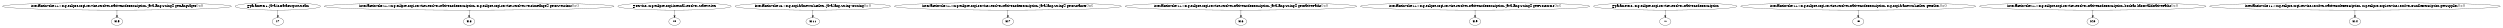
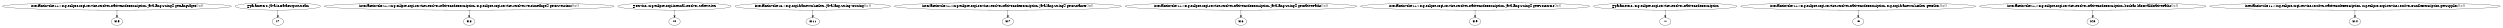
node "@parameter1: java.io.DataOutputStream": label "@parameter1: java.io.DataOutputStream" -> "@parameter4: java.io.DataOutputStream"
